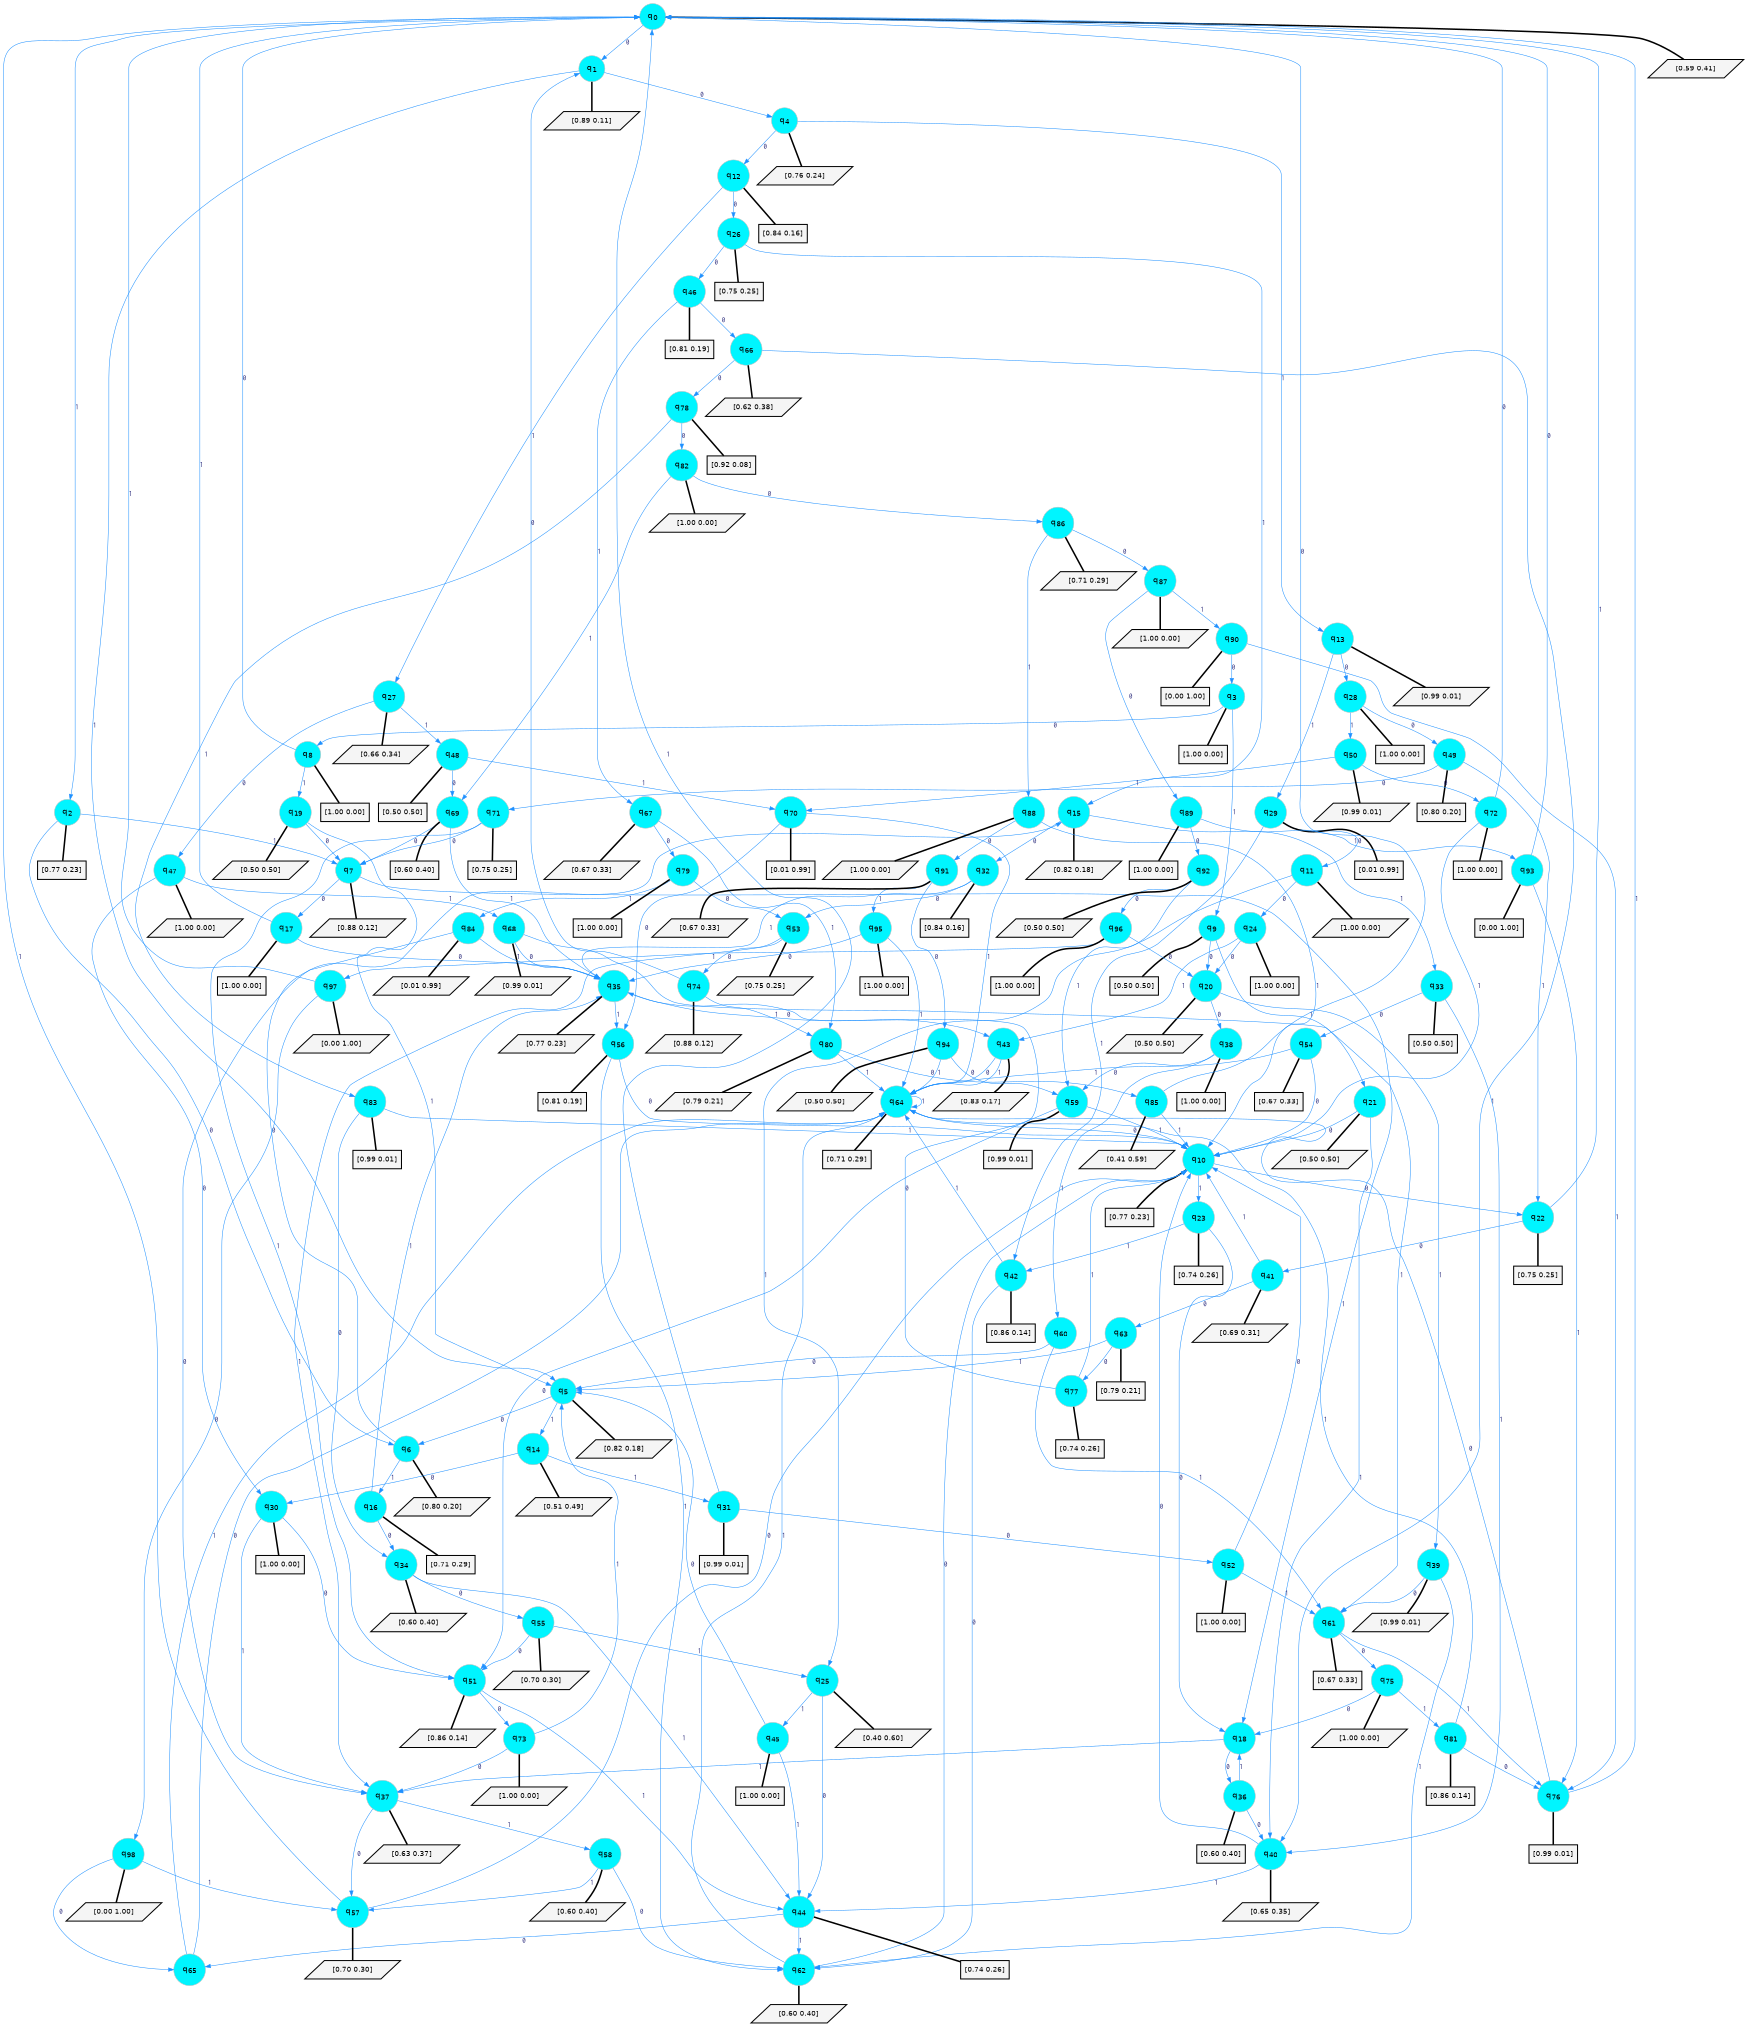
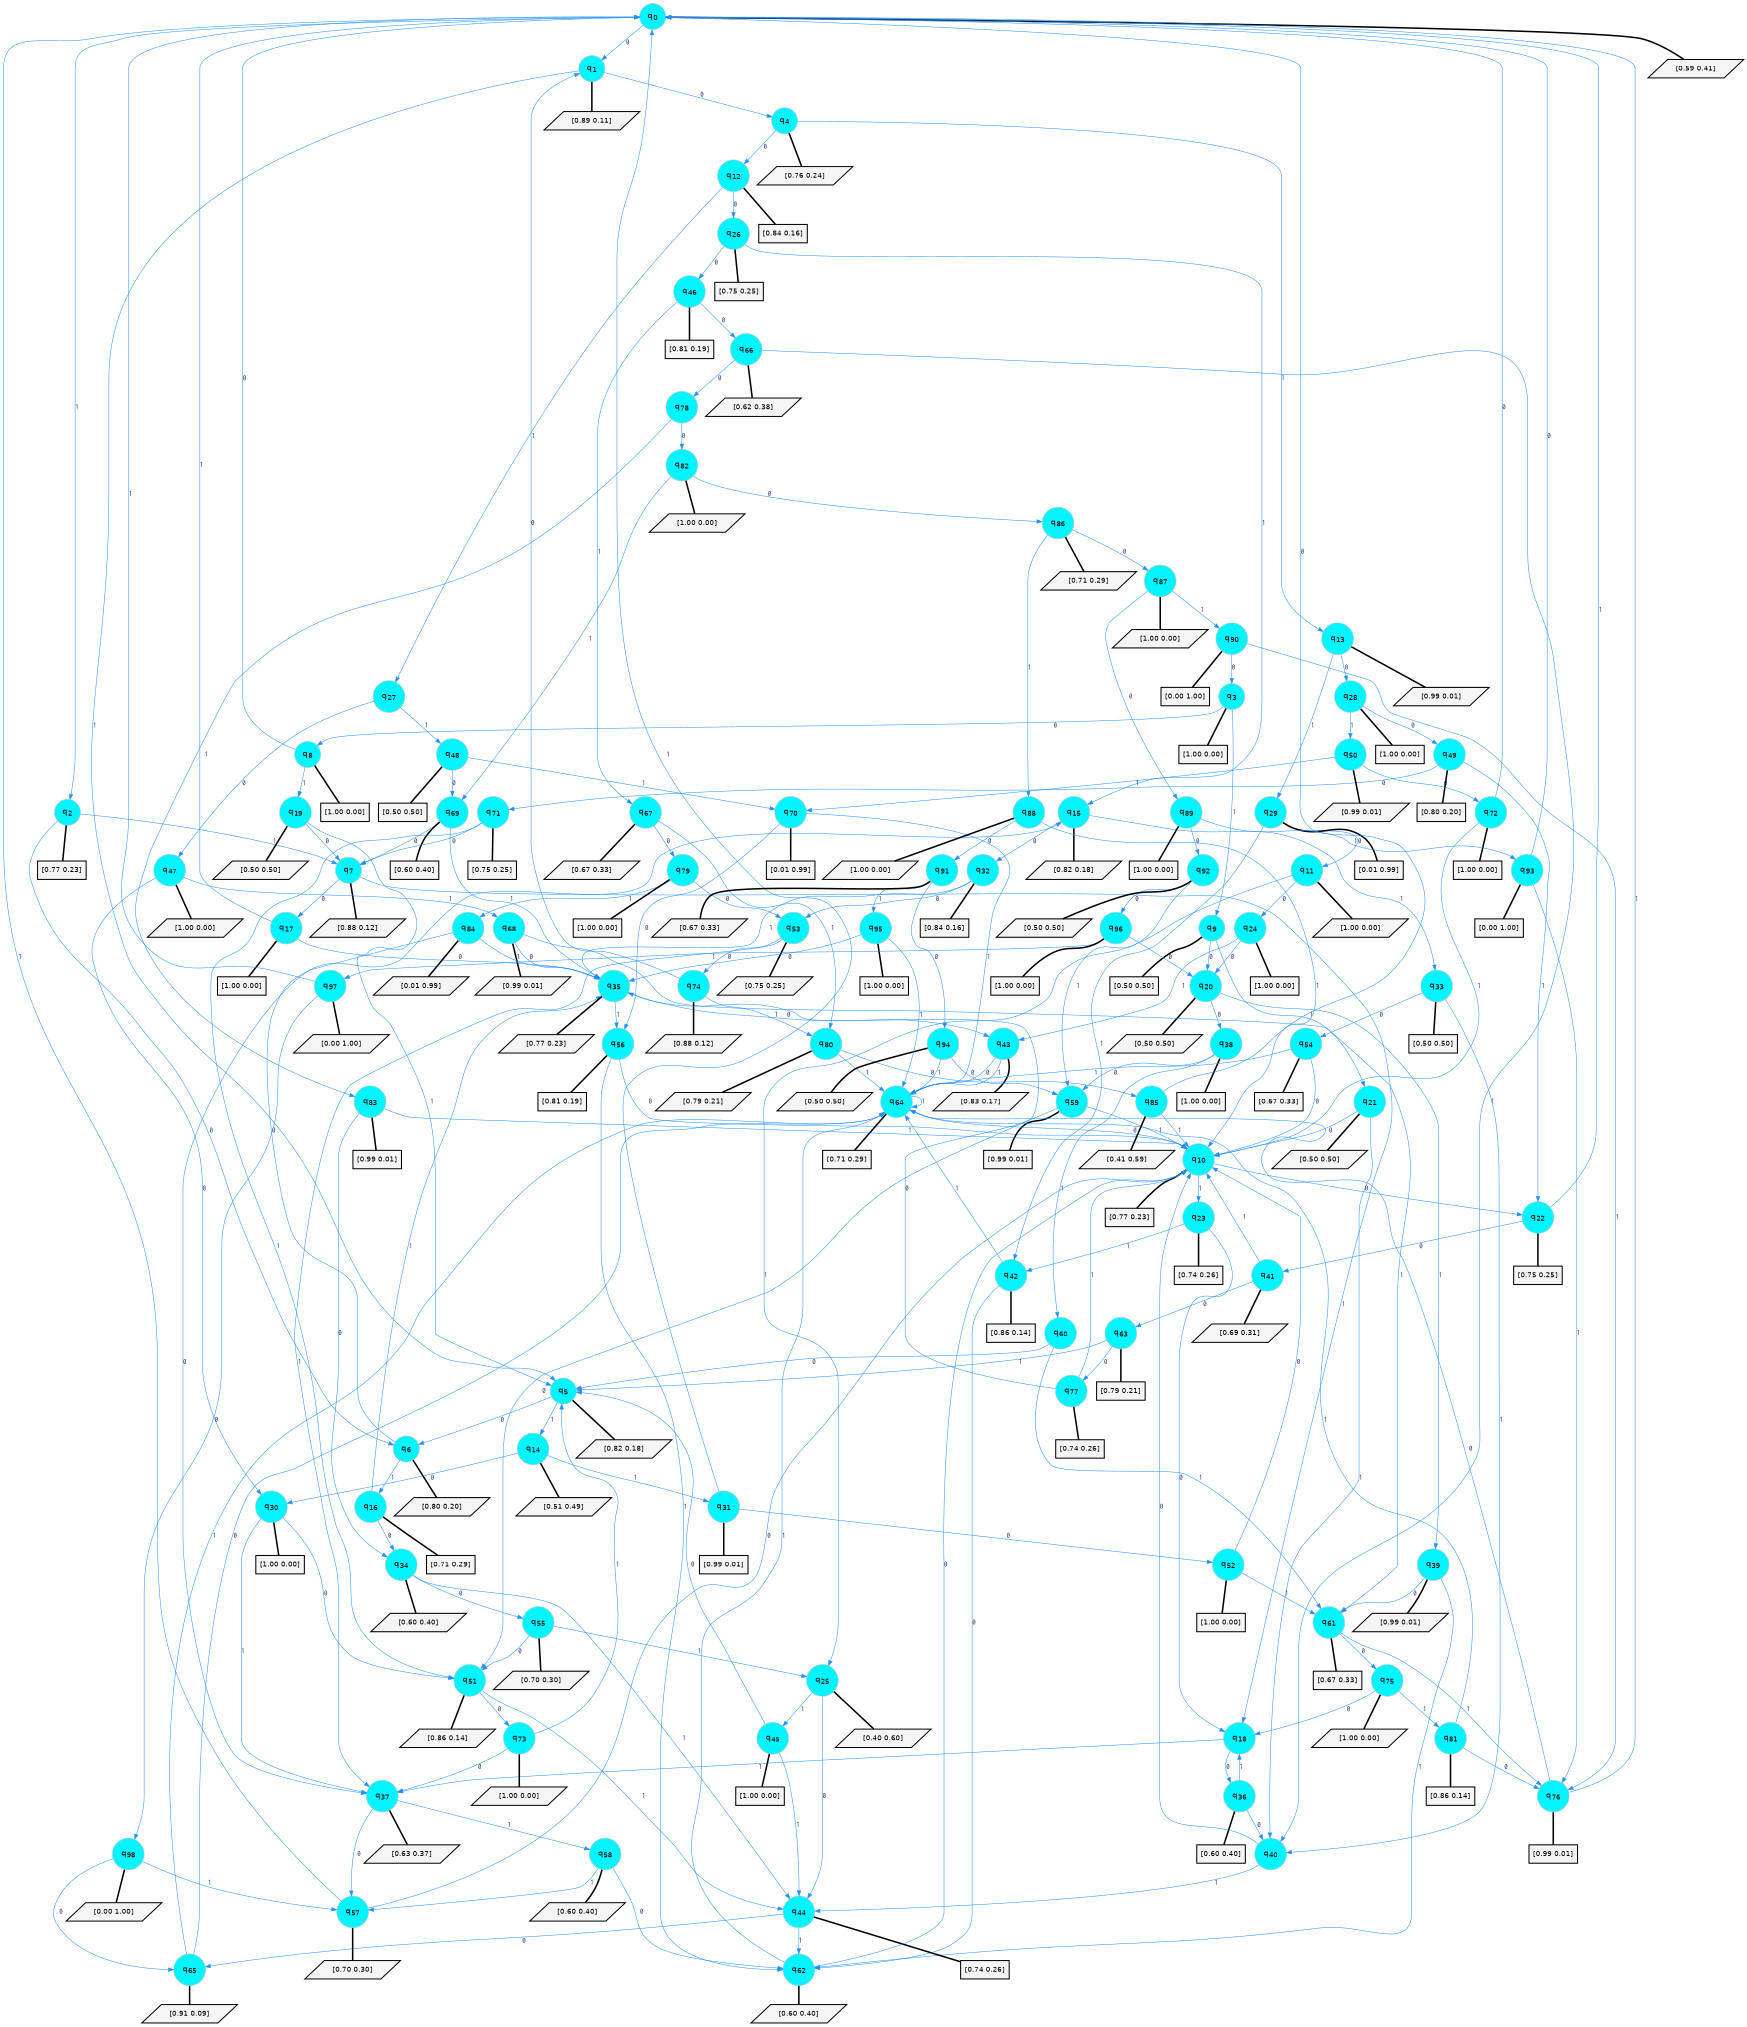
node "[0.92 0.08]": removed
node "[0.66 0.34]": removed
node "[0.65 0.35]": removed
node "[0.91 0.09]": added
